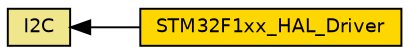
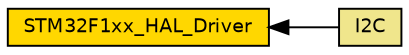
edge "STM32F1xx_HAL_Driver" -> "I2C": reversed
